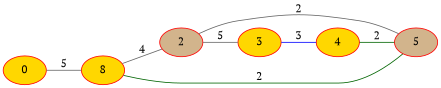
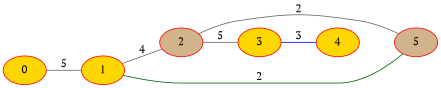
edge "4" -- "5": removed, label "2"
node "8": label "8" -> "1"
